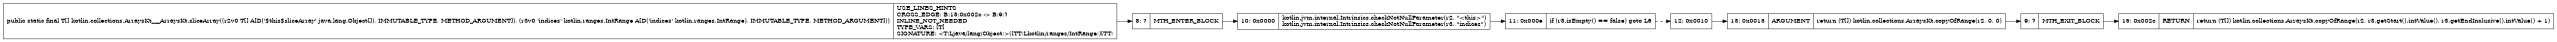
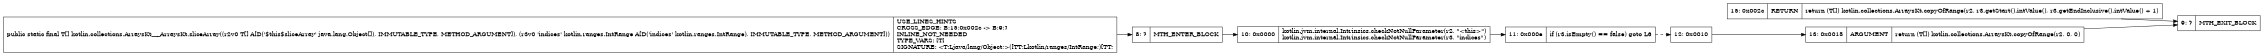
edge "9: ?" -> "15: 0x002c": reversed
